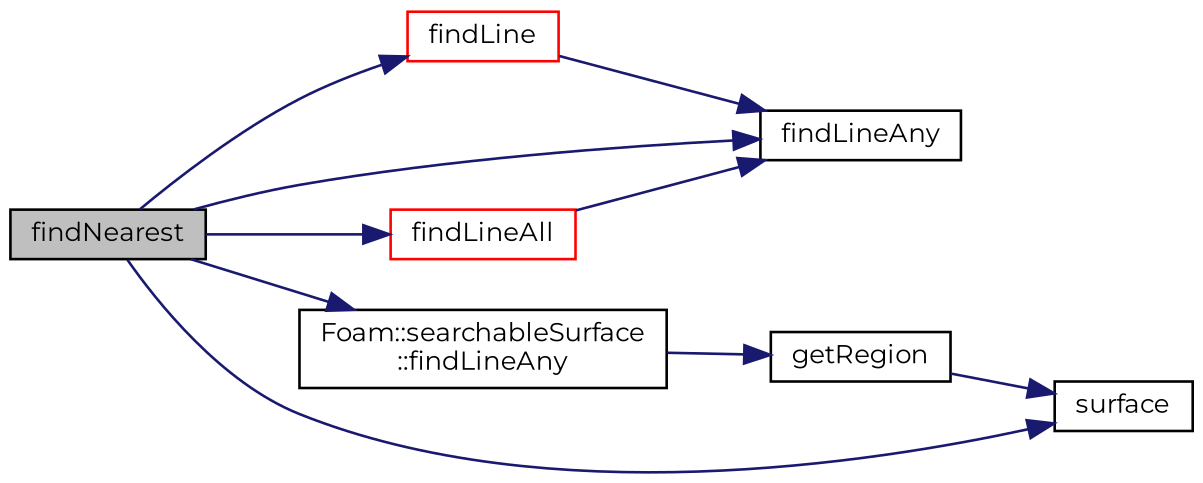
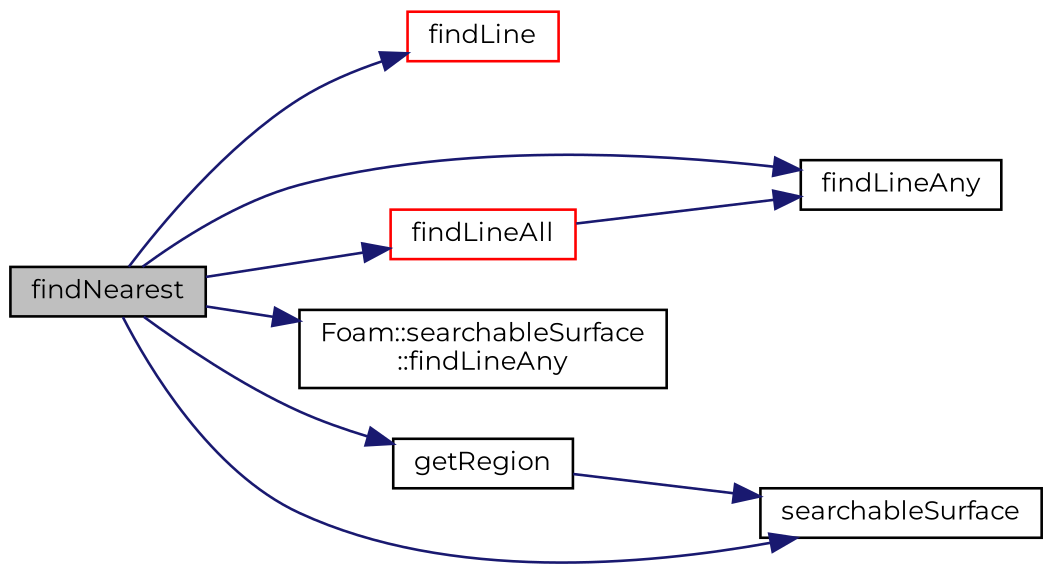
edge "findLine" -> "findLineAny": removed
edge "Foam::searchableSurface ::findLineAny" -> "getRegion": now "findNearest" -> "getRegion"
node "surface": label "surface" -> "searchableSurface"
